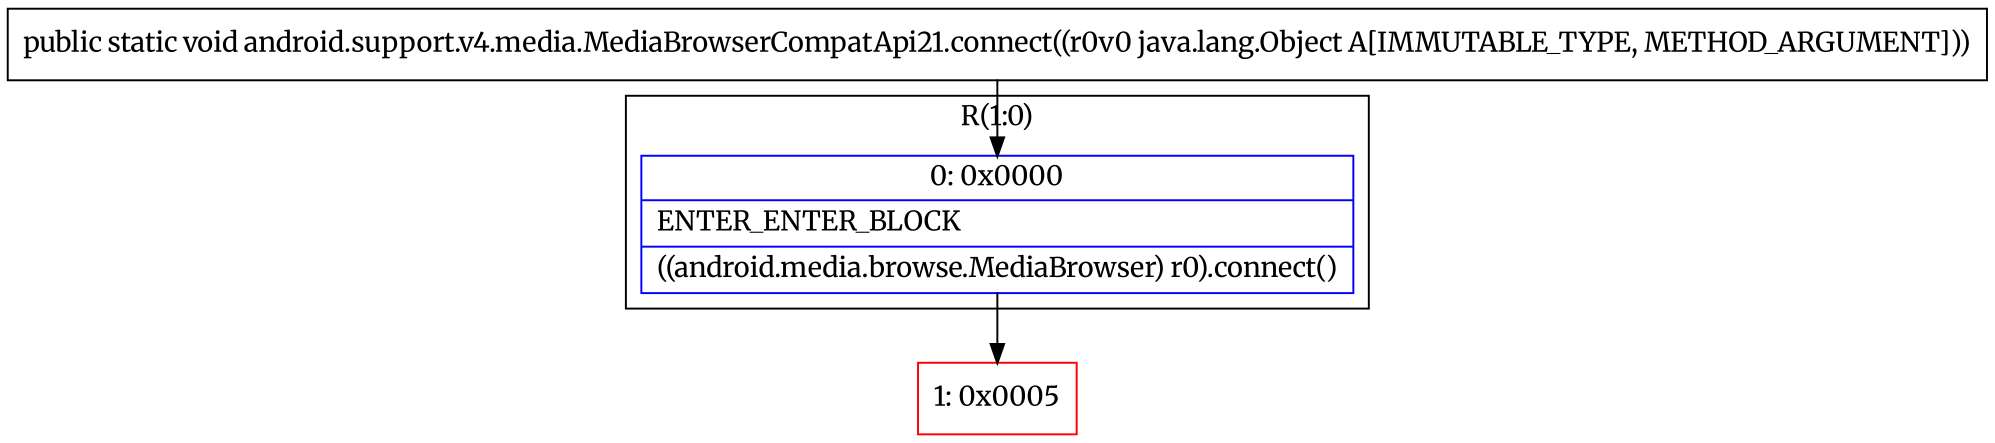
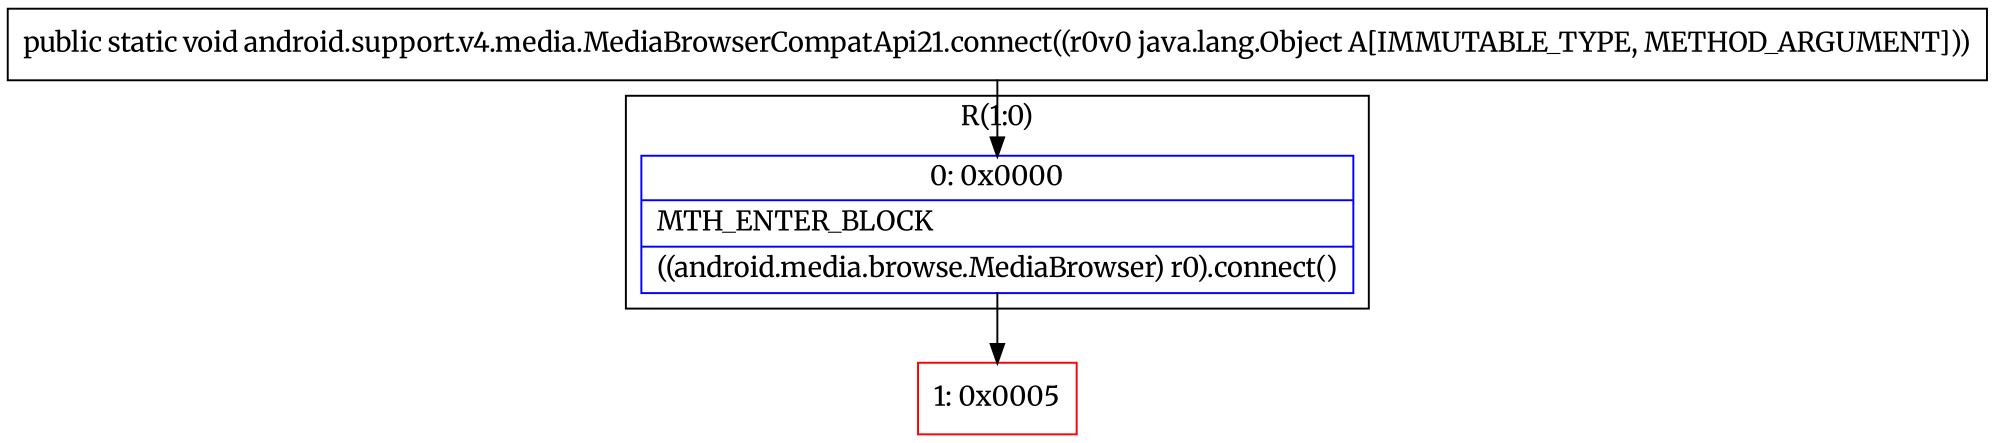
node "0: 0x0000": text "ENTER_ENTER_BLOCK" -> "MTH_ENTER_BLOCK"
